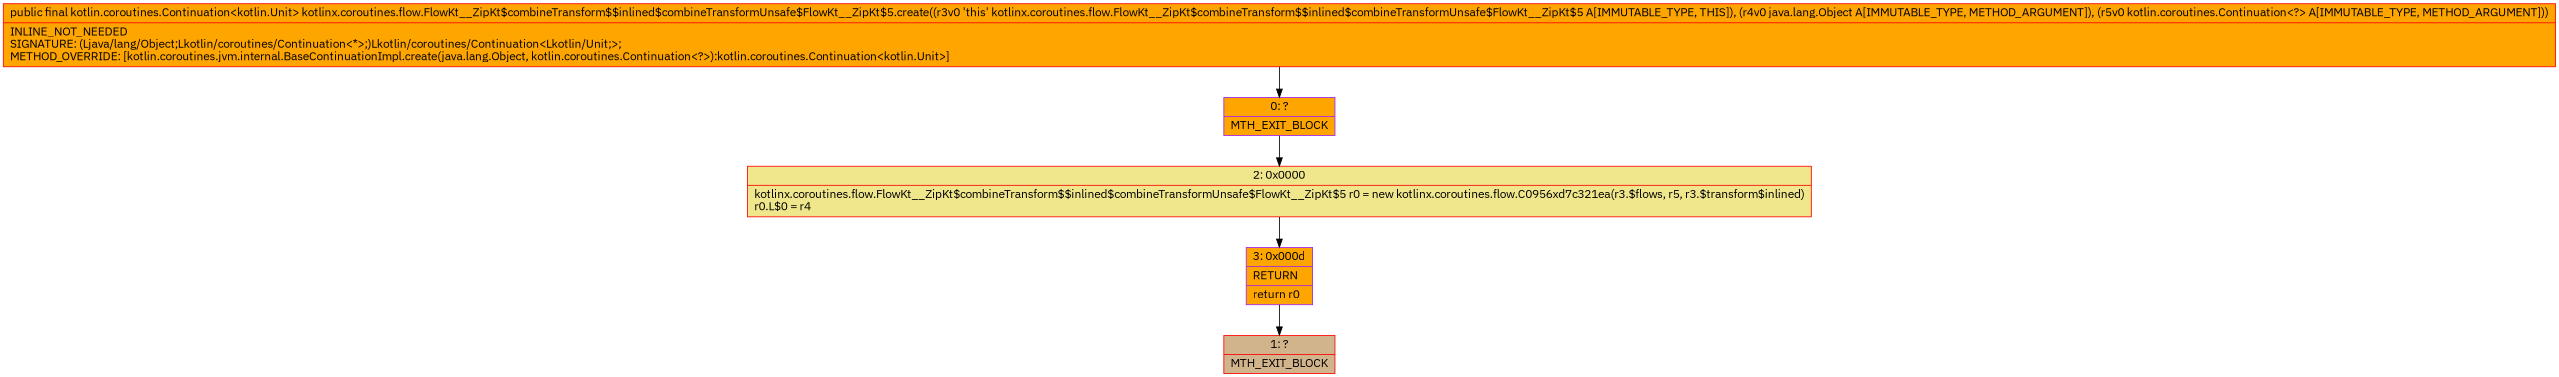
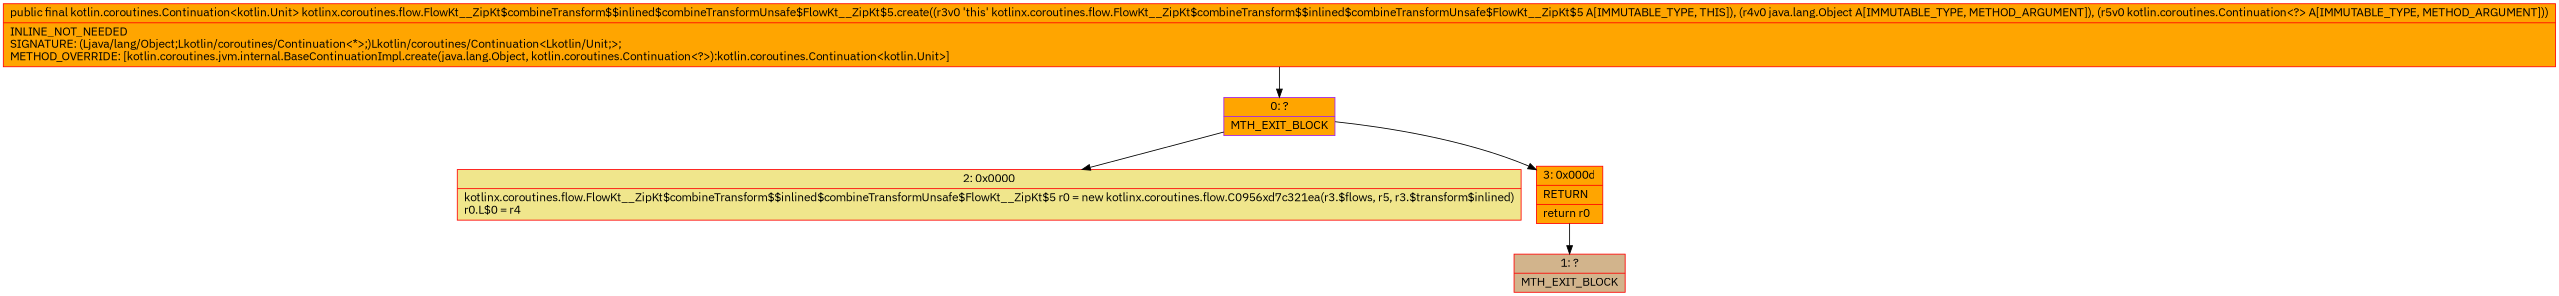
edge "2: 0x0000" -> "3: 0x000d": now "0: ?" -> "3: 0x000d"
node "3: 0x000d": color purple -> red
